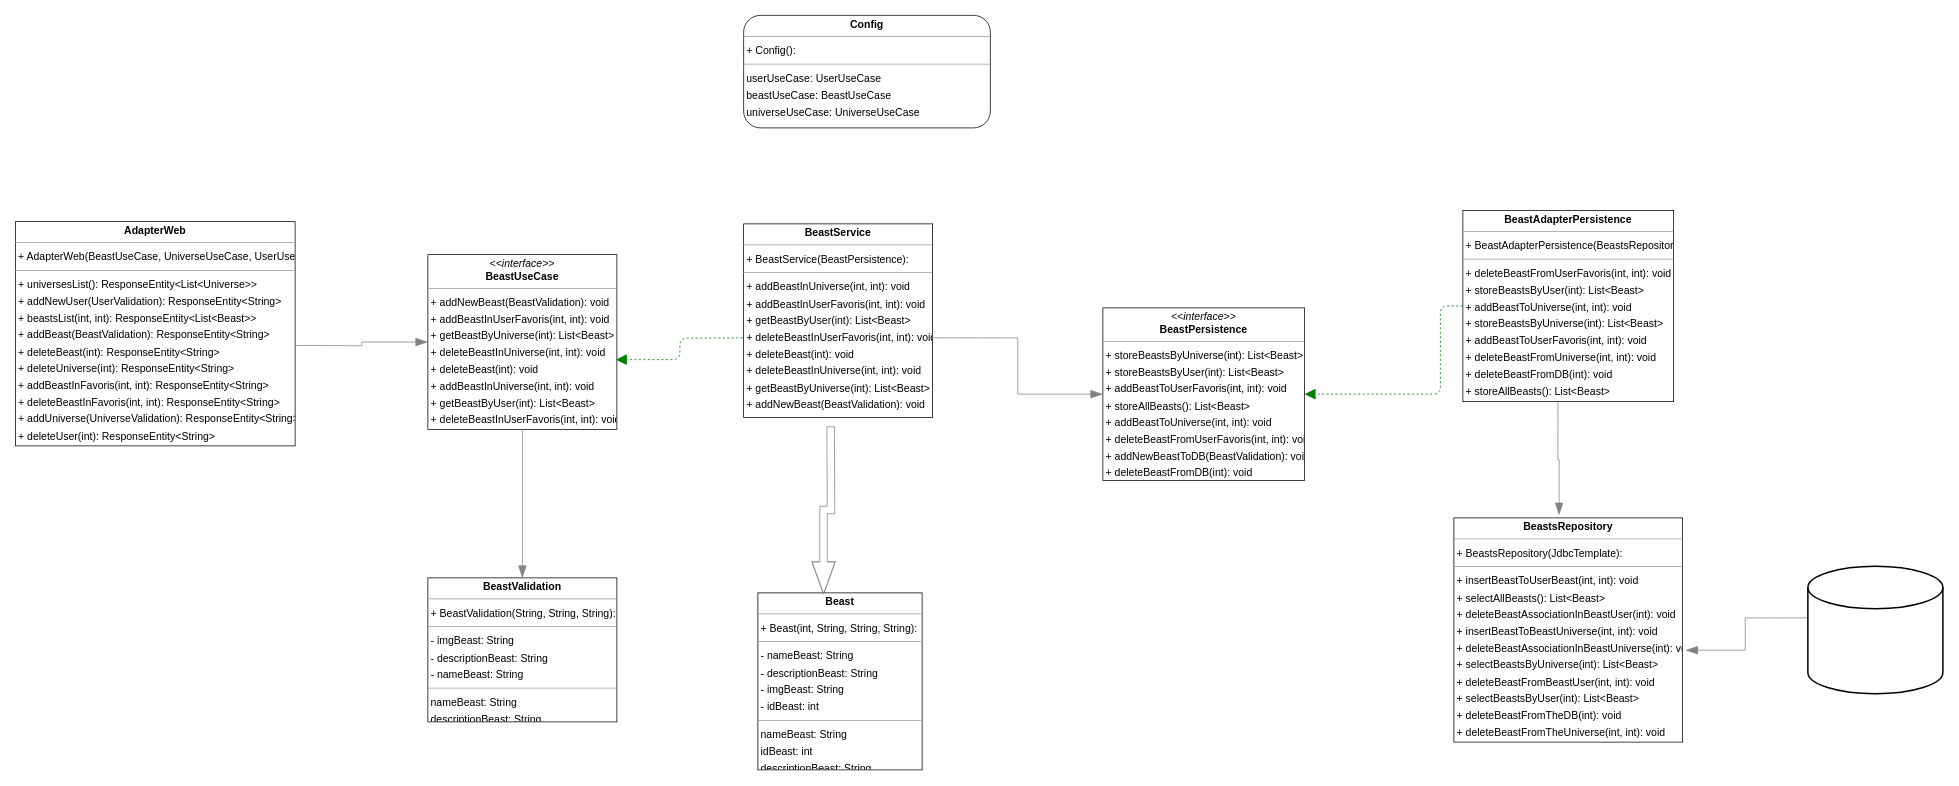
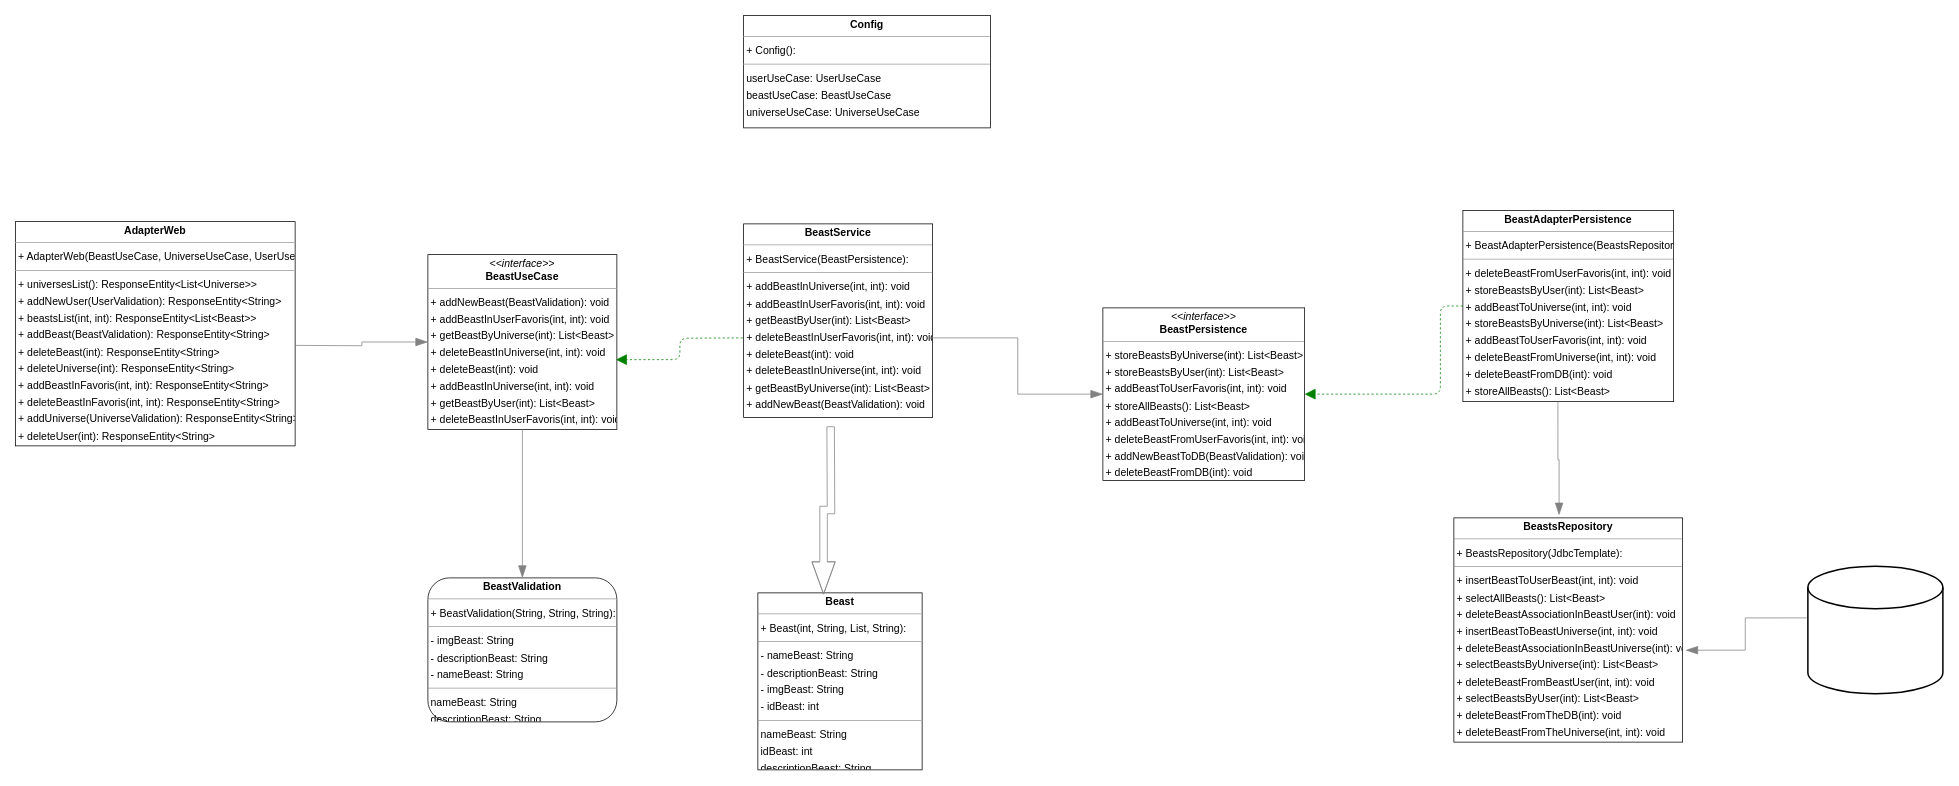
node "Config + Config(): userUseCase: UserUseCase beastUseCase: BeastUseCase universeUseCase: UniverseUseCase": shape rounded rectangle -> rectangle
node "BeastValidation + BeastValidation(String, String, String): - imgBeast: String - descriptionBeast: String - nameBeast: String nameBeast: String descriptionBeast: String imgBeast: String": shape rectangle -> rounded rectangle
node "Beast + Beast(int, String, String, String): - nameBeast: String - descriptionBeast: String - imgBeast: String - idBeast: int nameBeast: String idBeast: int descriptionBeast: String imgBeast: String": label "Beast + Beast(int, String, String, String): - nameBeast: String - descriptionBeast: String - imgBeast: String - idBeast: int nameBeast: String idBeast: int descriptionBeast: String imgBeast: String" -> "Beast + Beast(int, String, List, String): - nameBeast: String - descriptionBeast: String - imgBeast: String - idBeast: int nameBeast: String idBeast: int descriptionBeast: String imgBeast: String"
